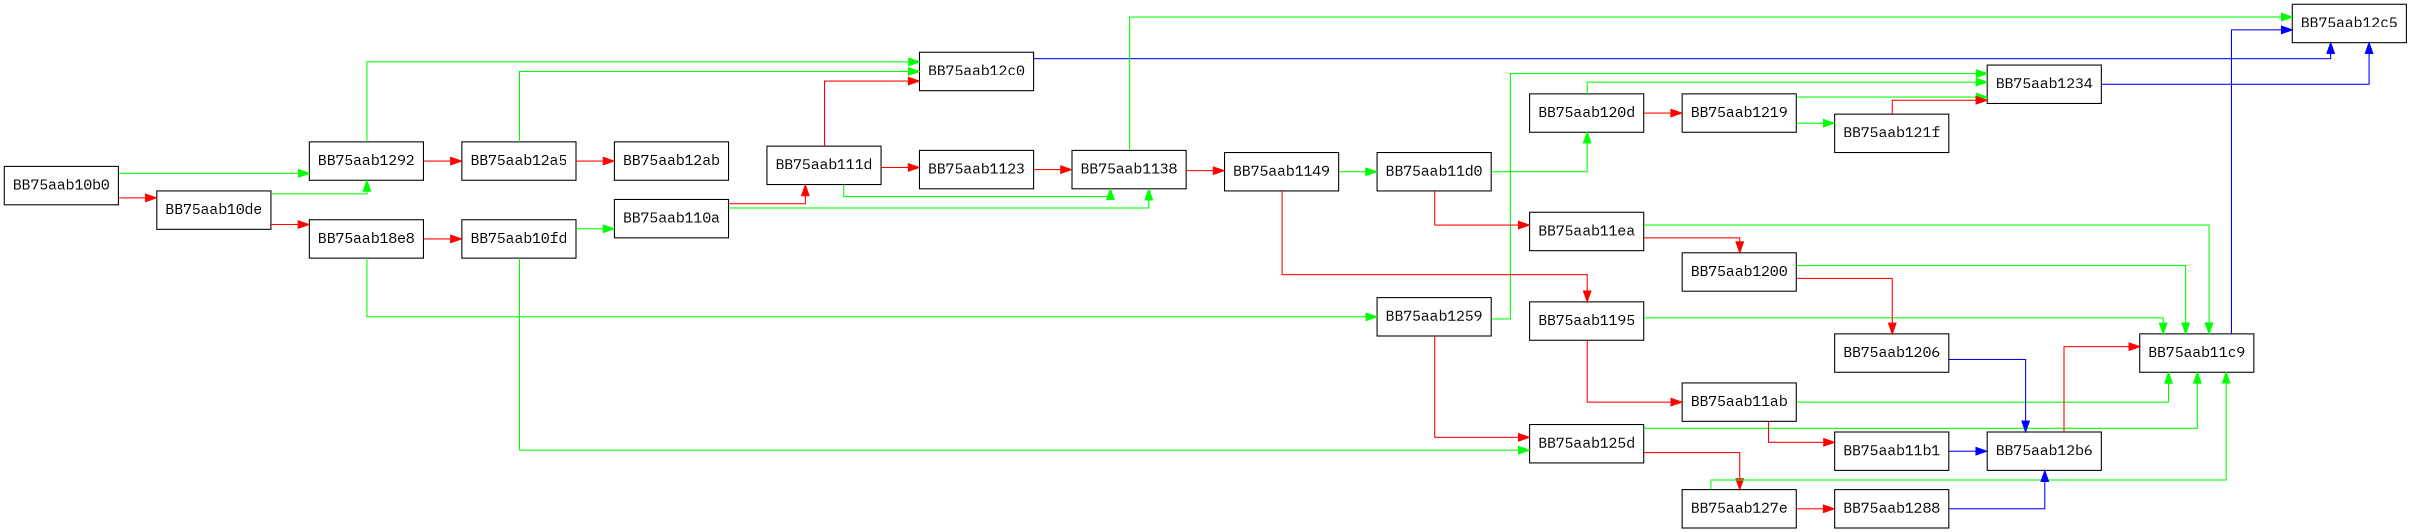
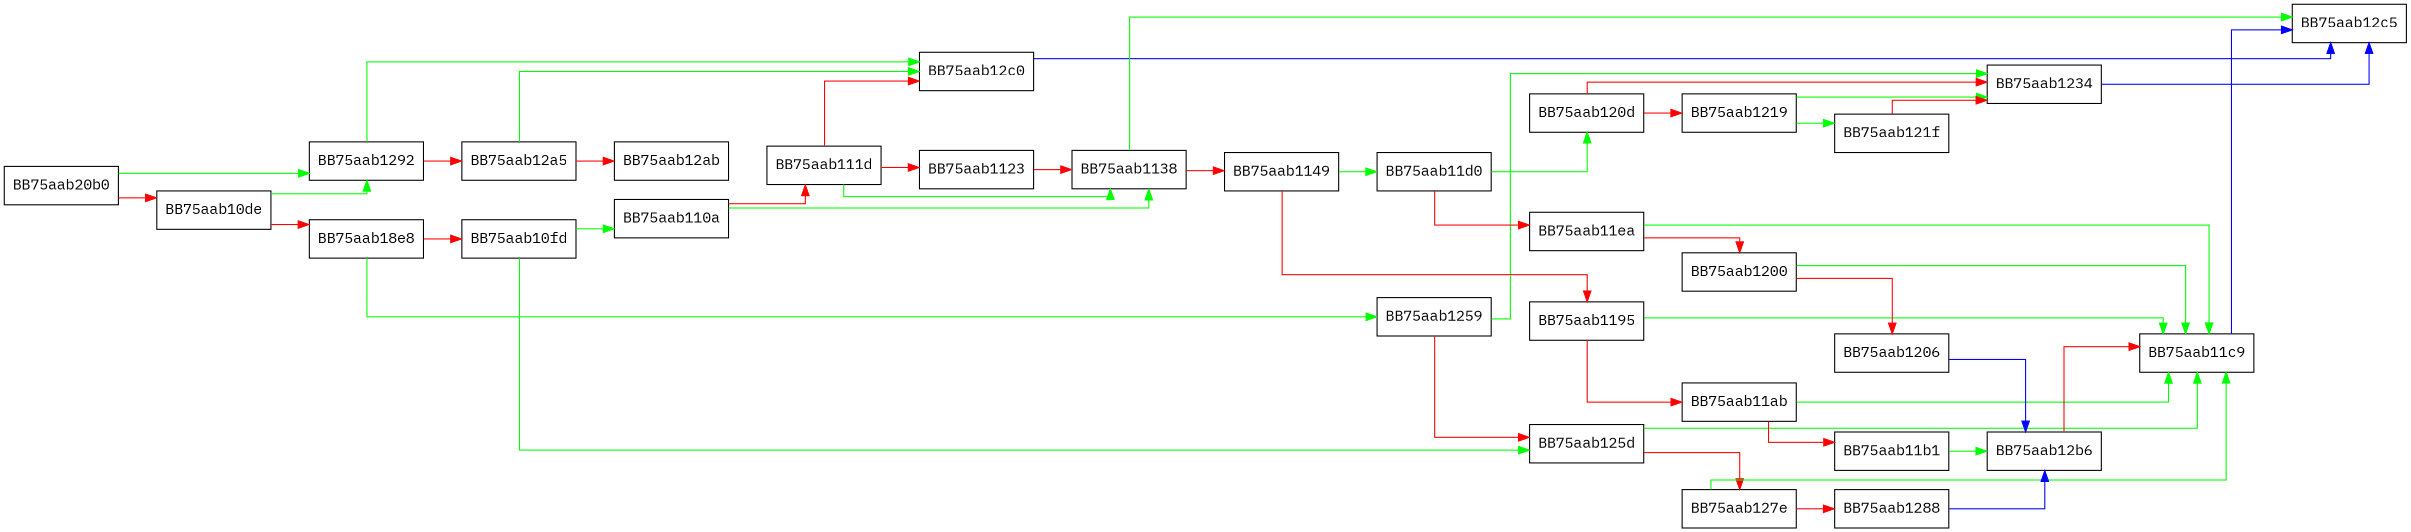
edge "BB75aab120d" -> "BB75aab1234": color green -> red
node "BB75aab10b0": label "BB75aab10b0" -> "BB75aab20b0"
edge "BB75aab11b1" -> "BB75aab12b6": color blue -> green
